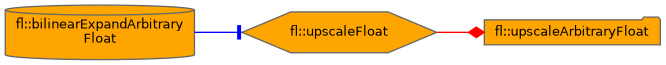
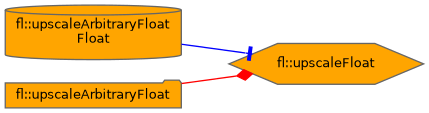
node "fl::bilinearExpandArbitrary Float": label "fl::bilinearExpandArbitrary Float" -> "fl::upscaleArbitraryFloat Float"
edge "fl::upscaleFloat" -> "fl::upscaleArbitraryFloat": reversed
